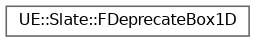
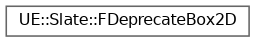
node "UE::Slate::FDeprecateBox1D": label "UE::Slate::FDeprecateBox1D" -> "UE::Slate::FDeprecateBox2D"
